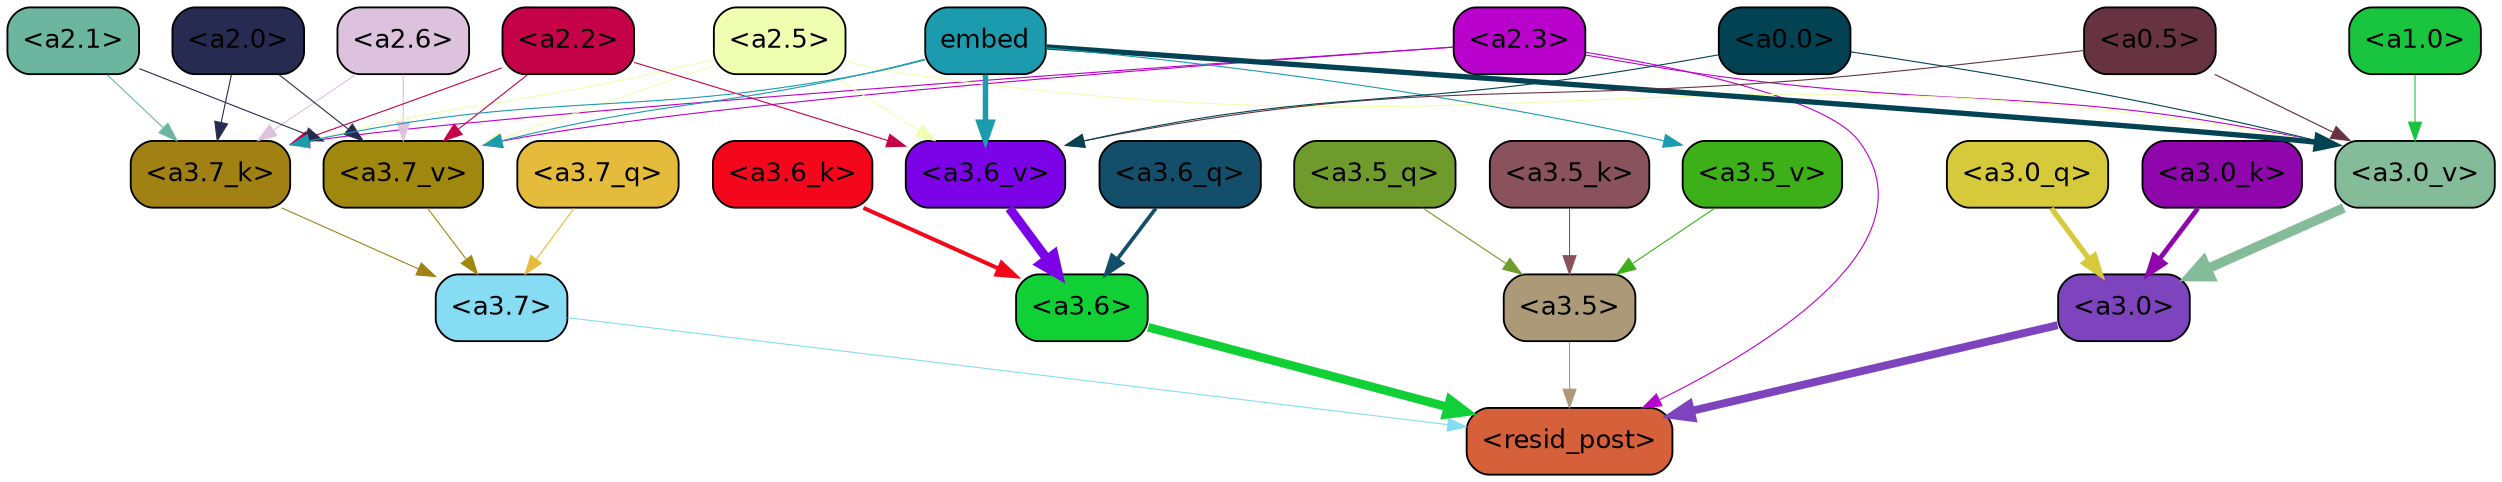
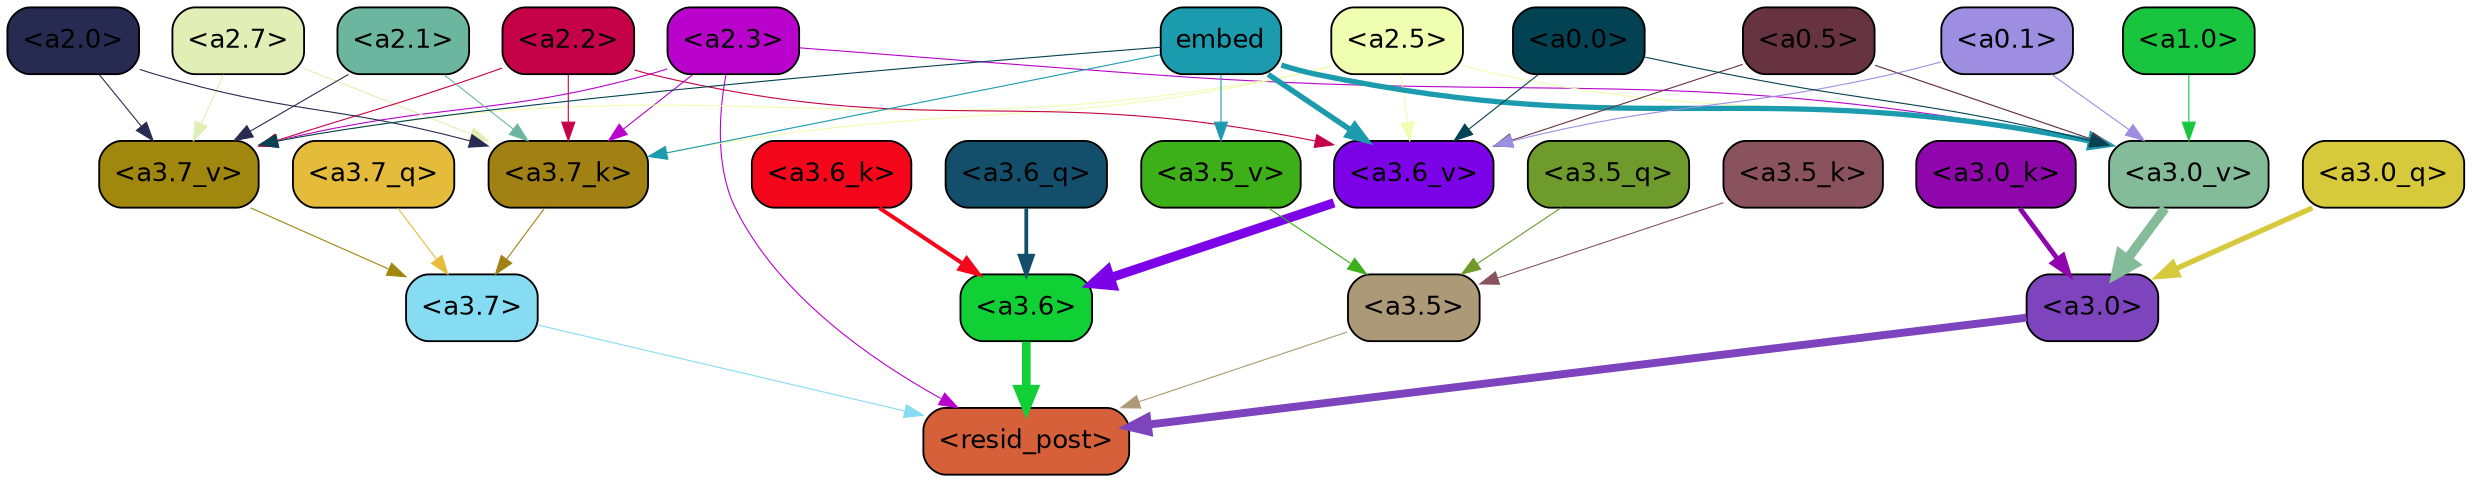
node "<a2.7>": added
node "<a2.6>": removed
node "<a0.1>": added
edge "embed" -> "<a3.0_v>": color #024252 -> #1c9bae
edge "embed" -> "<a3.7_v>": color #1c9bae -> #024252
